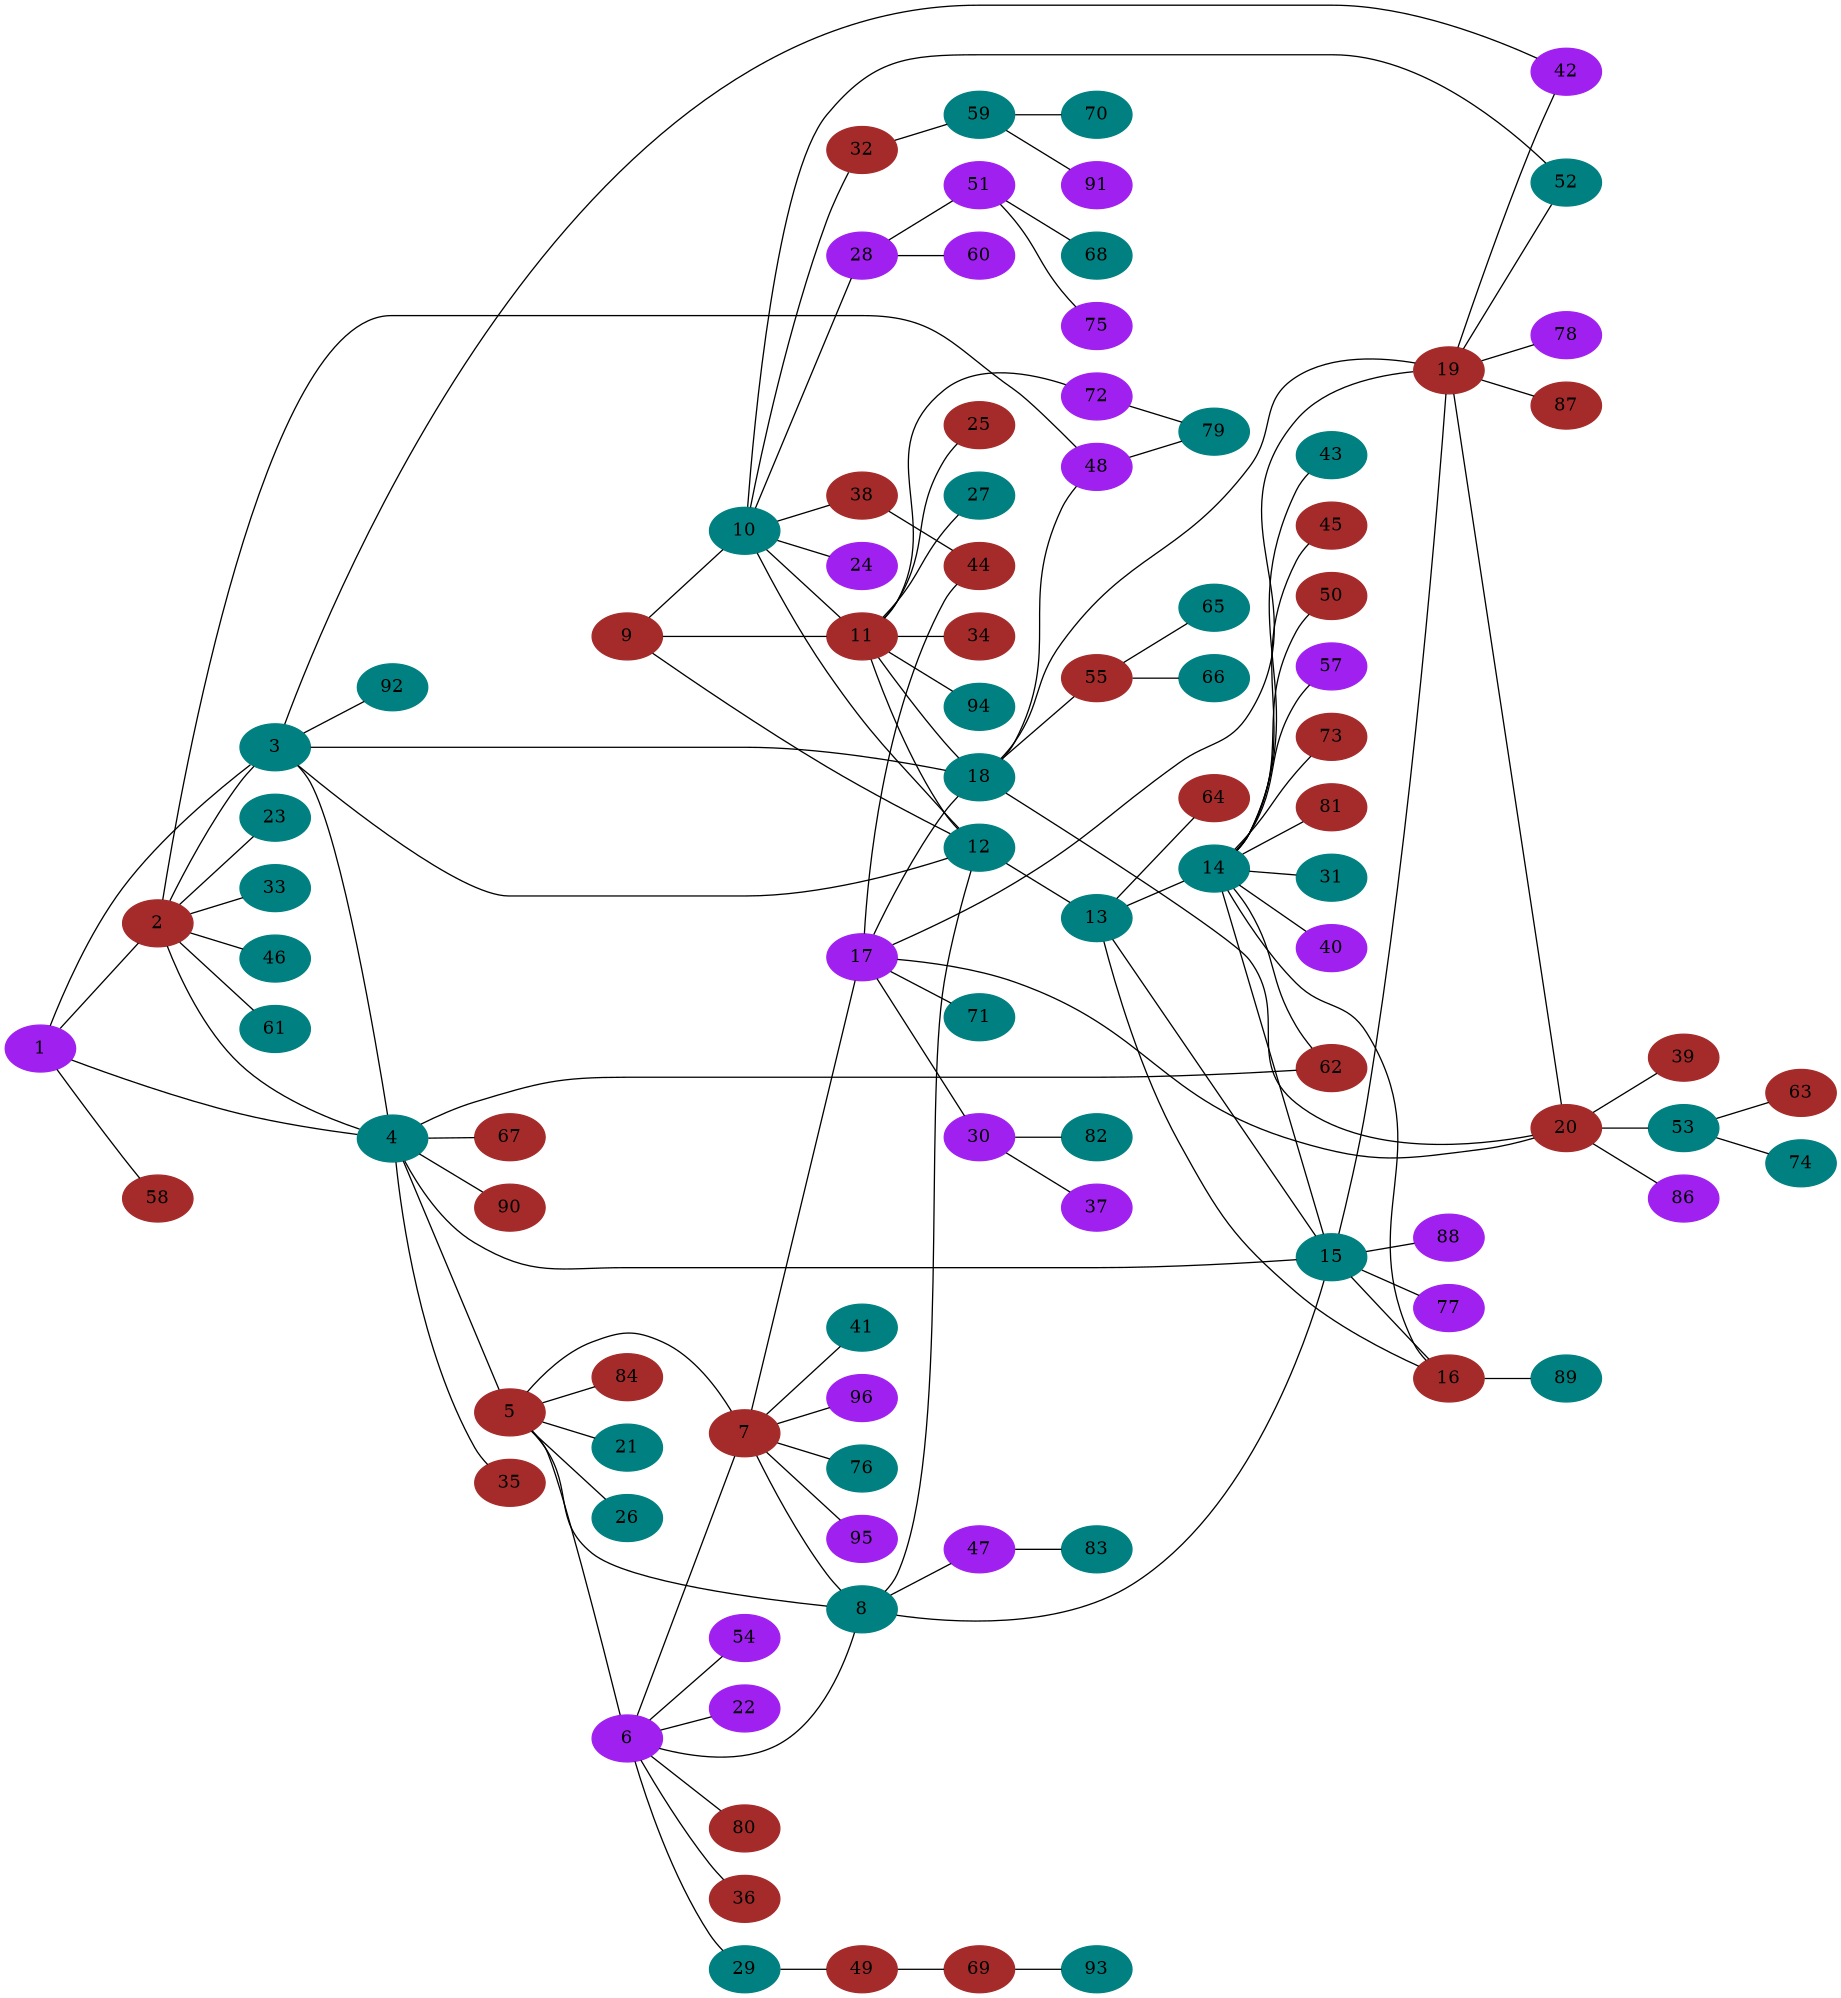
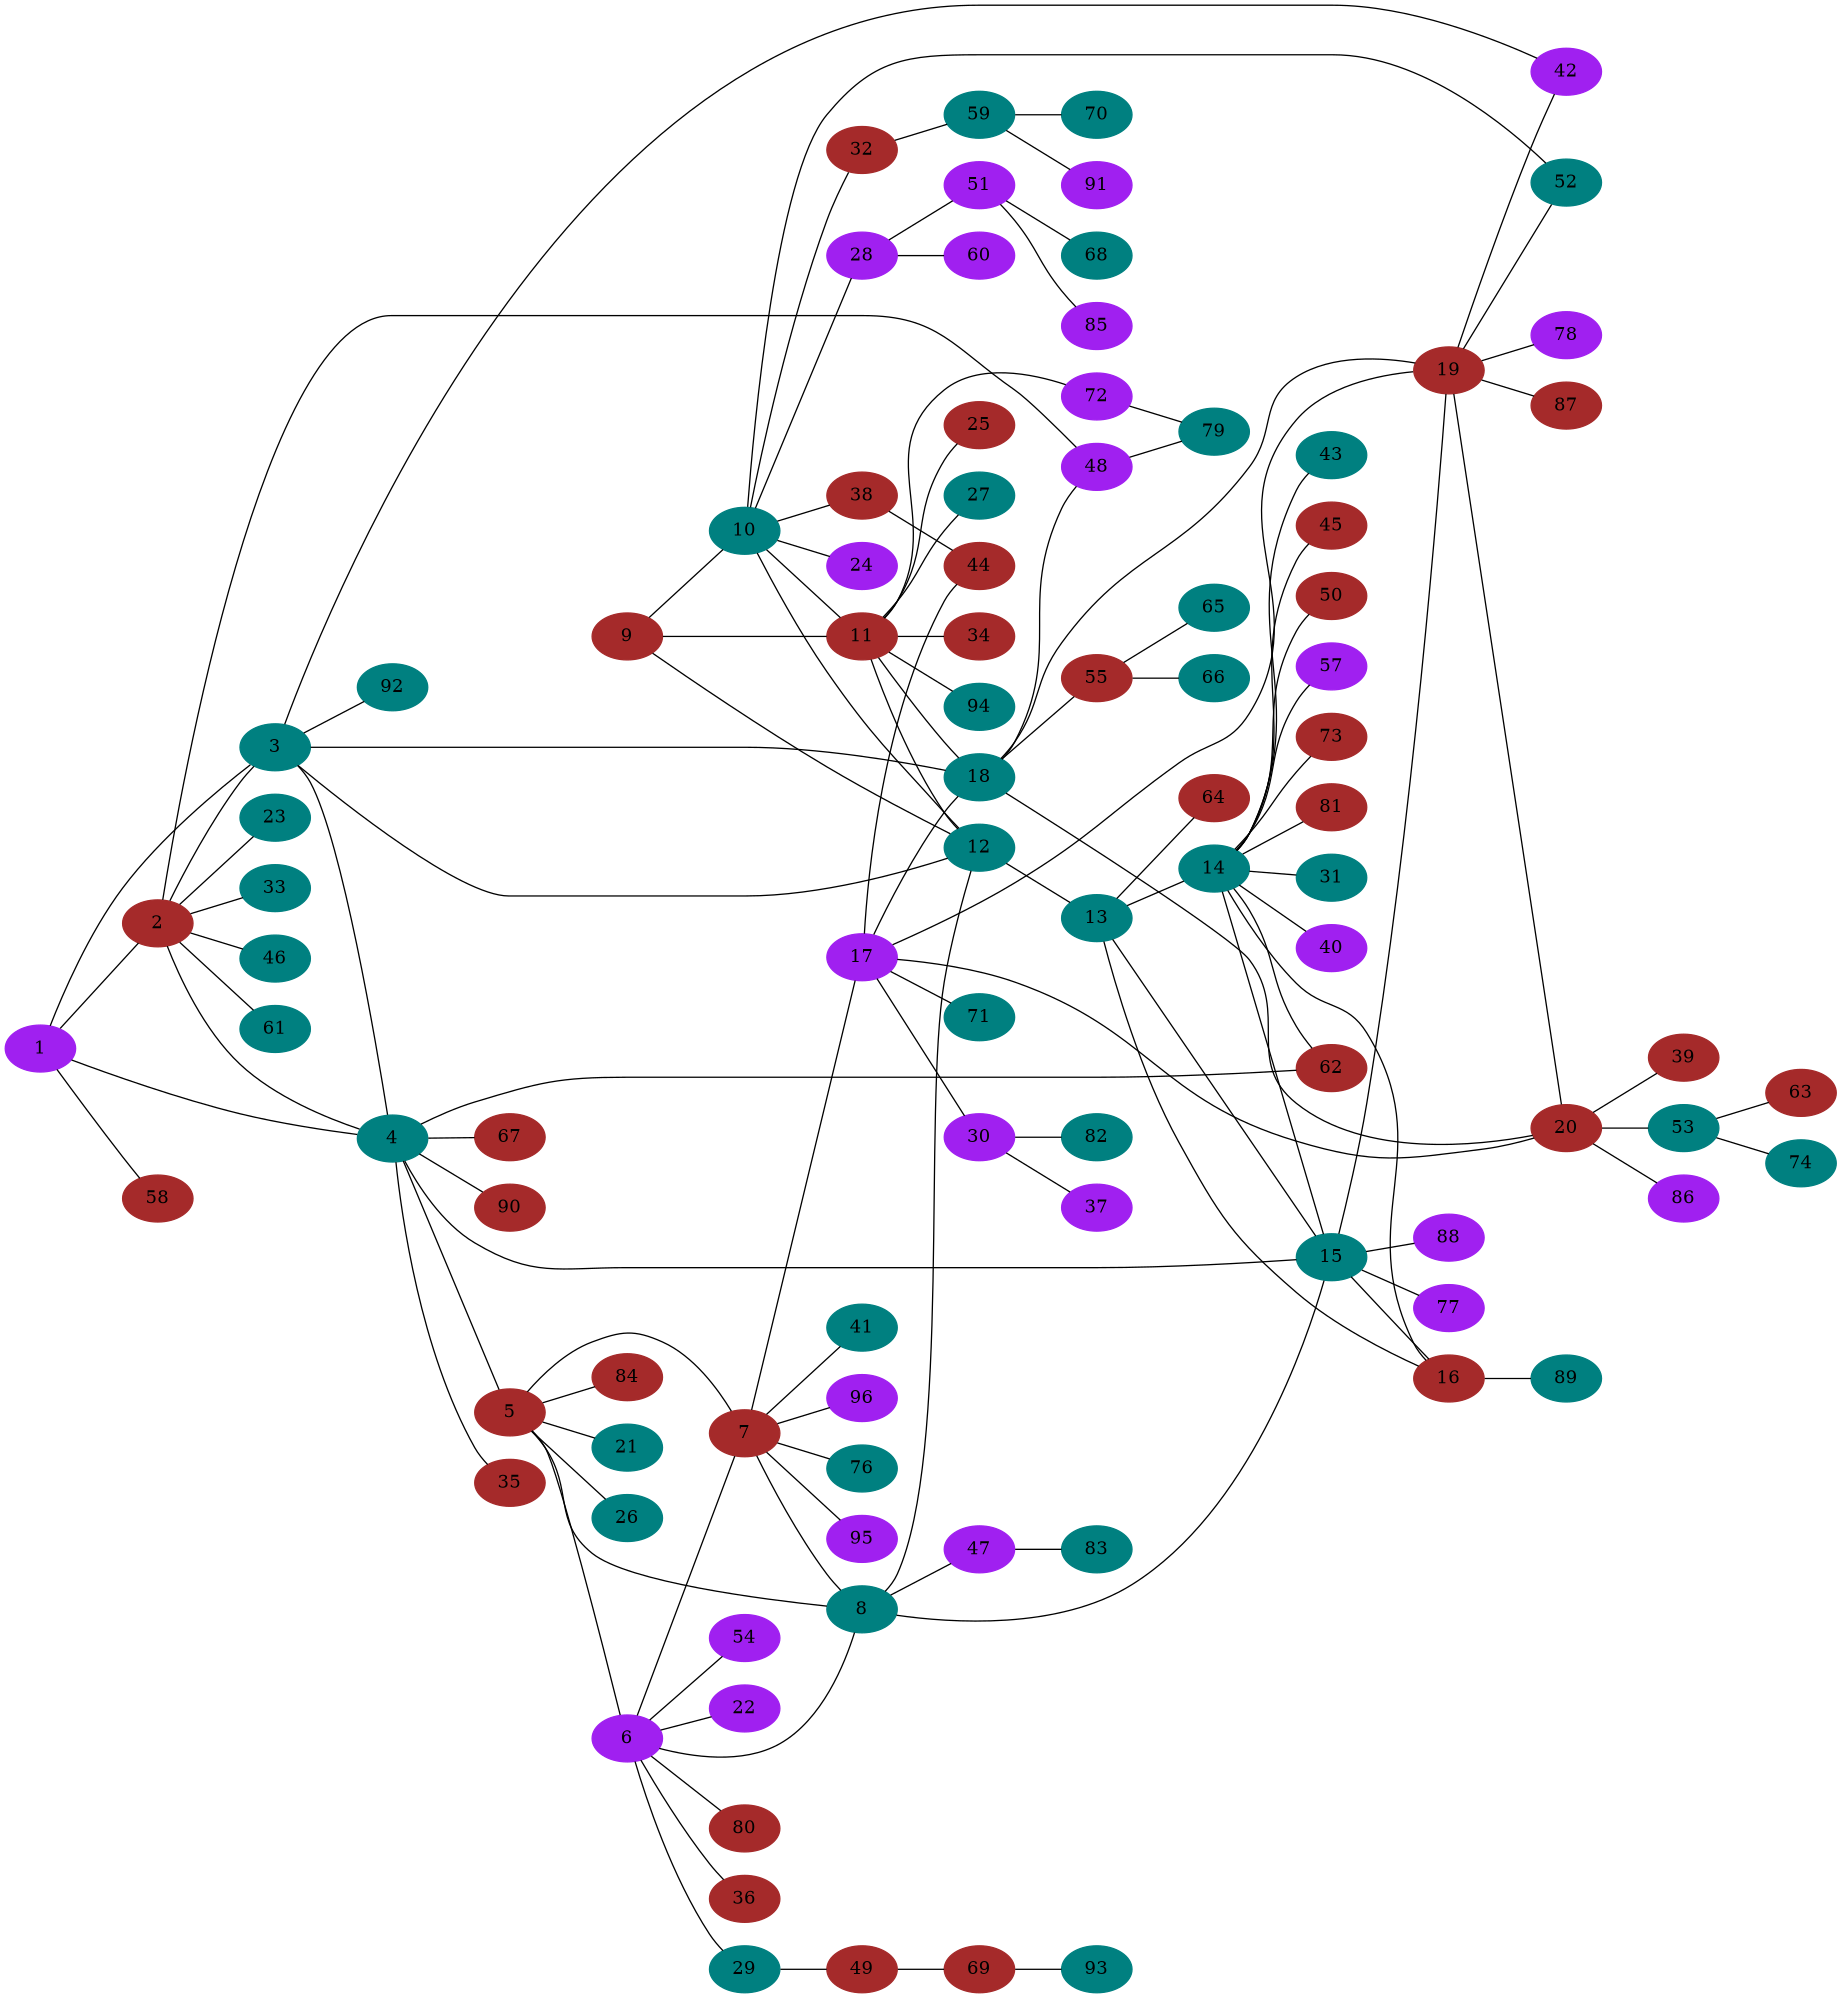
node "75": label "75" -> "85"
